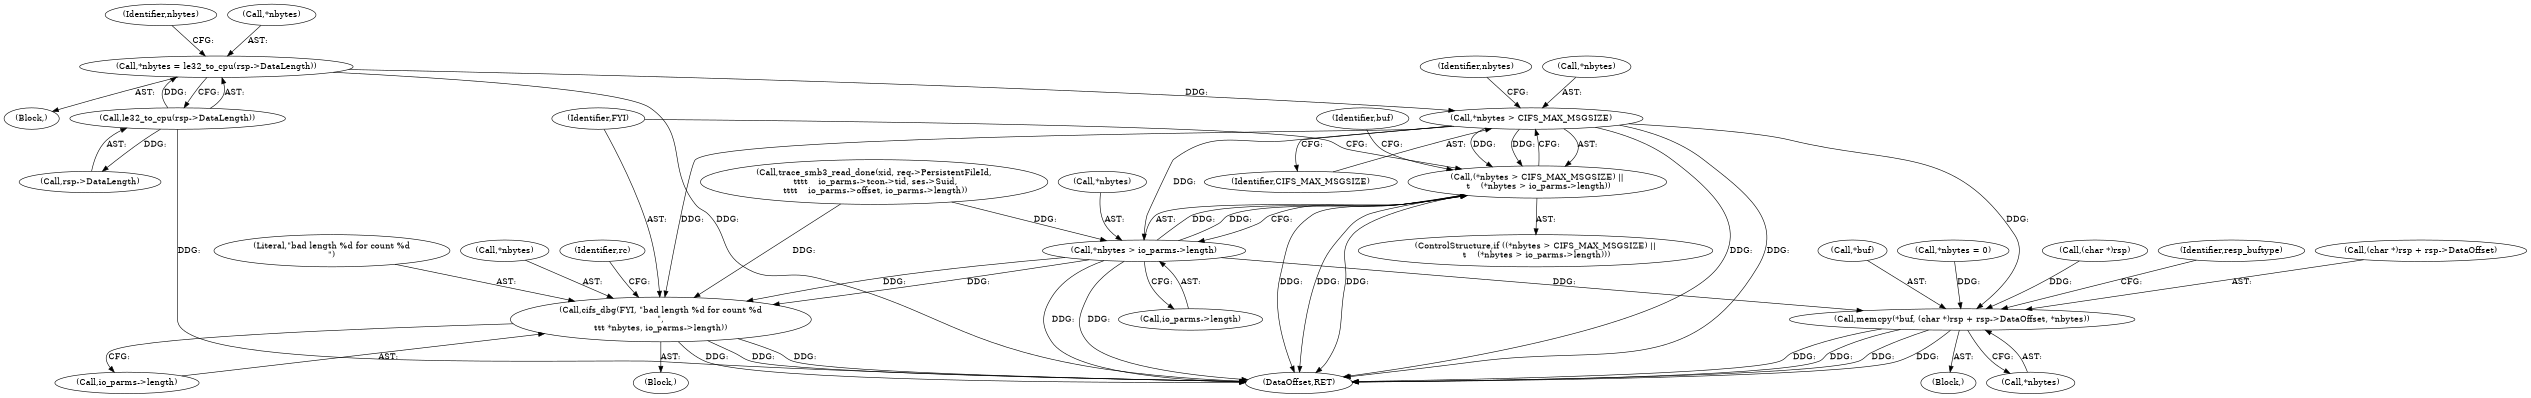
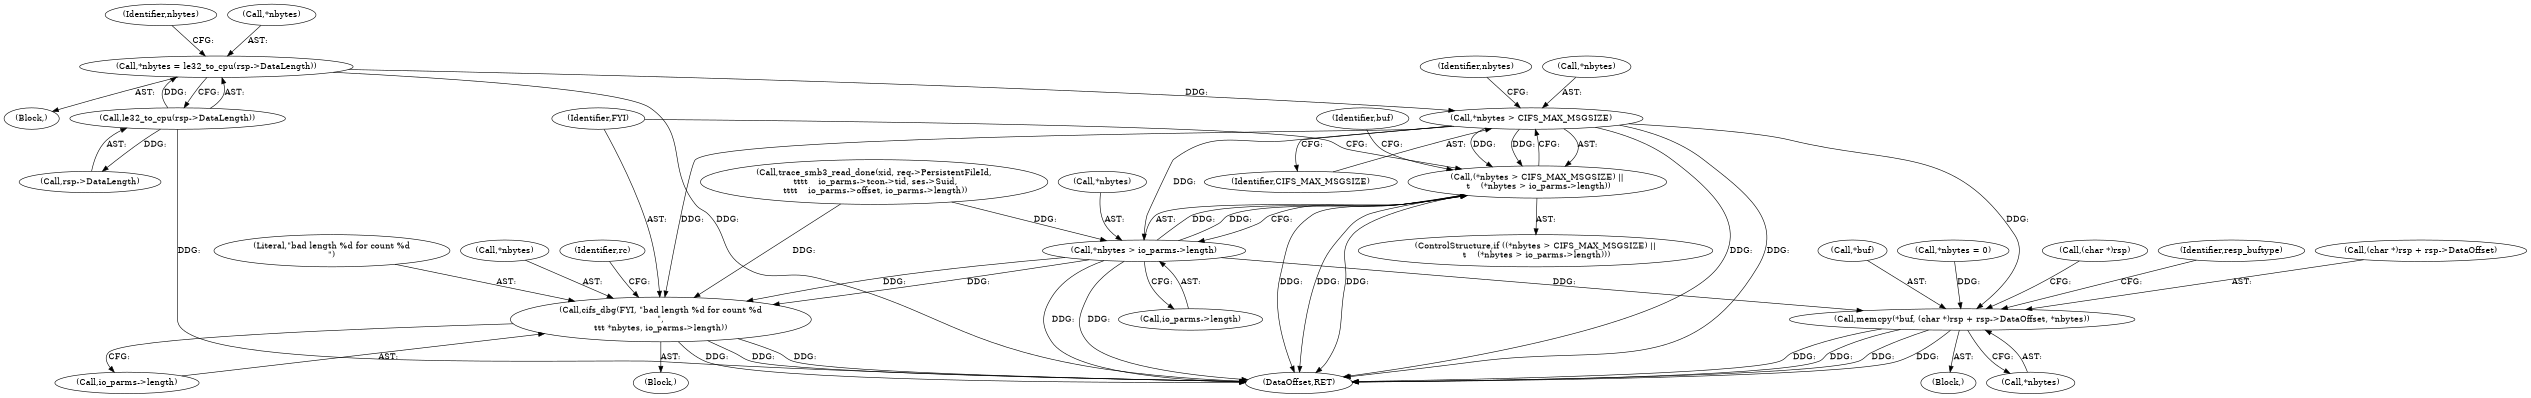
edge "(Call,(char *)rsp)" -> "(Call,memcpy(*buf, (char *)rsp + rsp->DataOffset, *nbytes))": label "DDG: " -> "CFG: "
